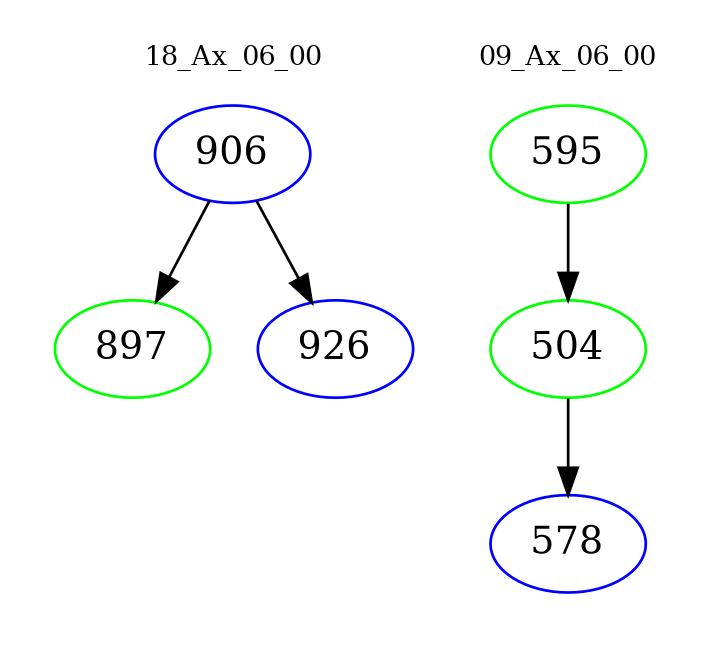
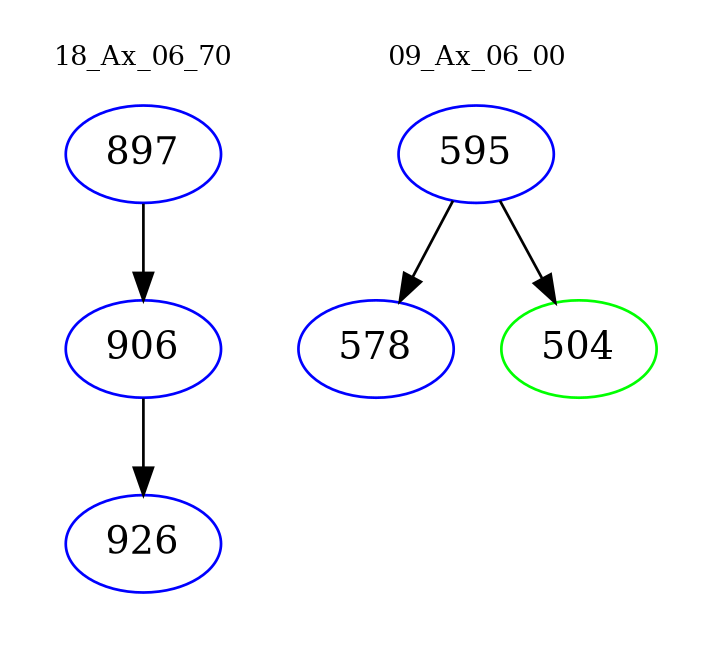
cluster "18_Ax_06_00": label "18_Ax_06_00" -> "18_Ax_06_70"
node "595": color green -> blue
edge "906" -> "897": reversed
node "897": color green -> blue
edge "504" -> "578": now "595" -> "578"
